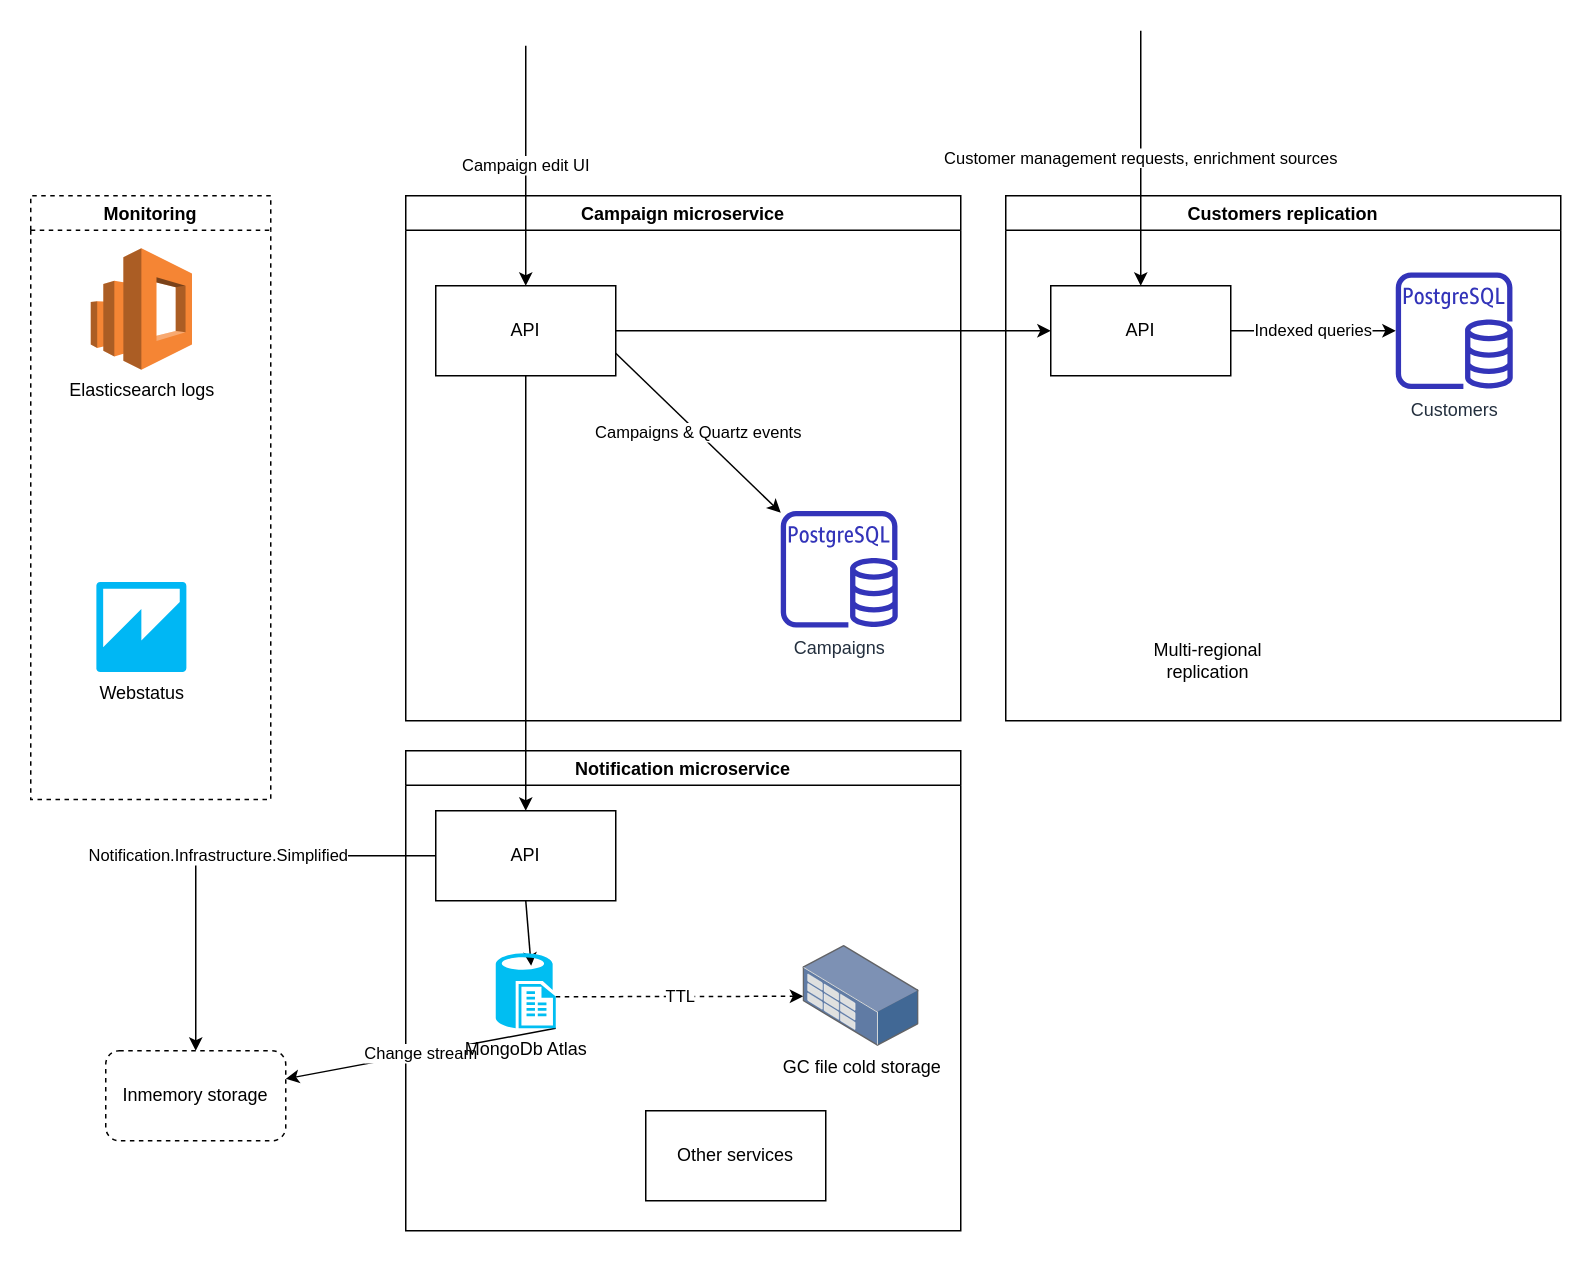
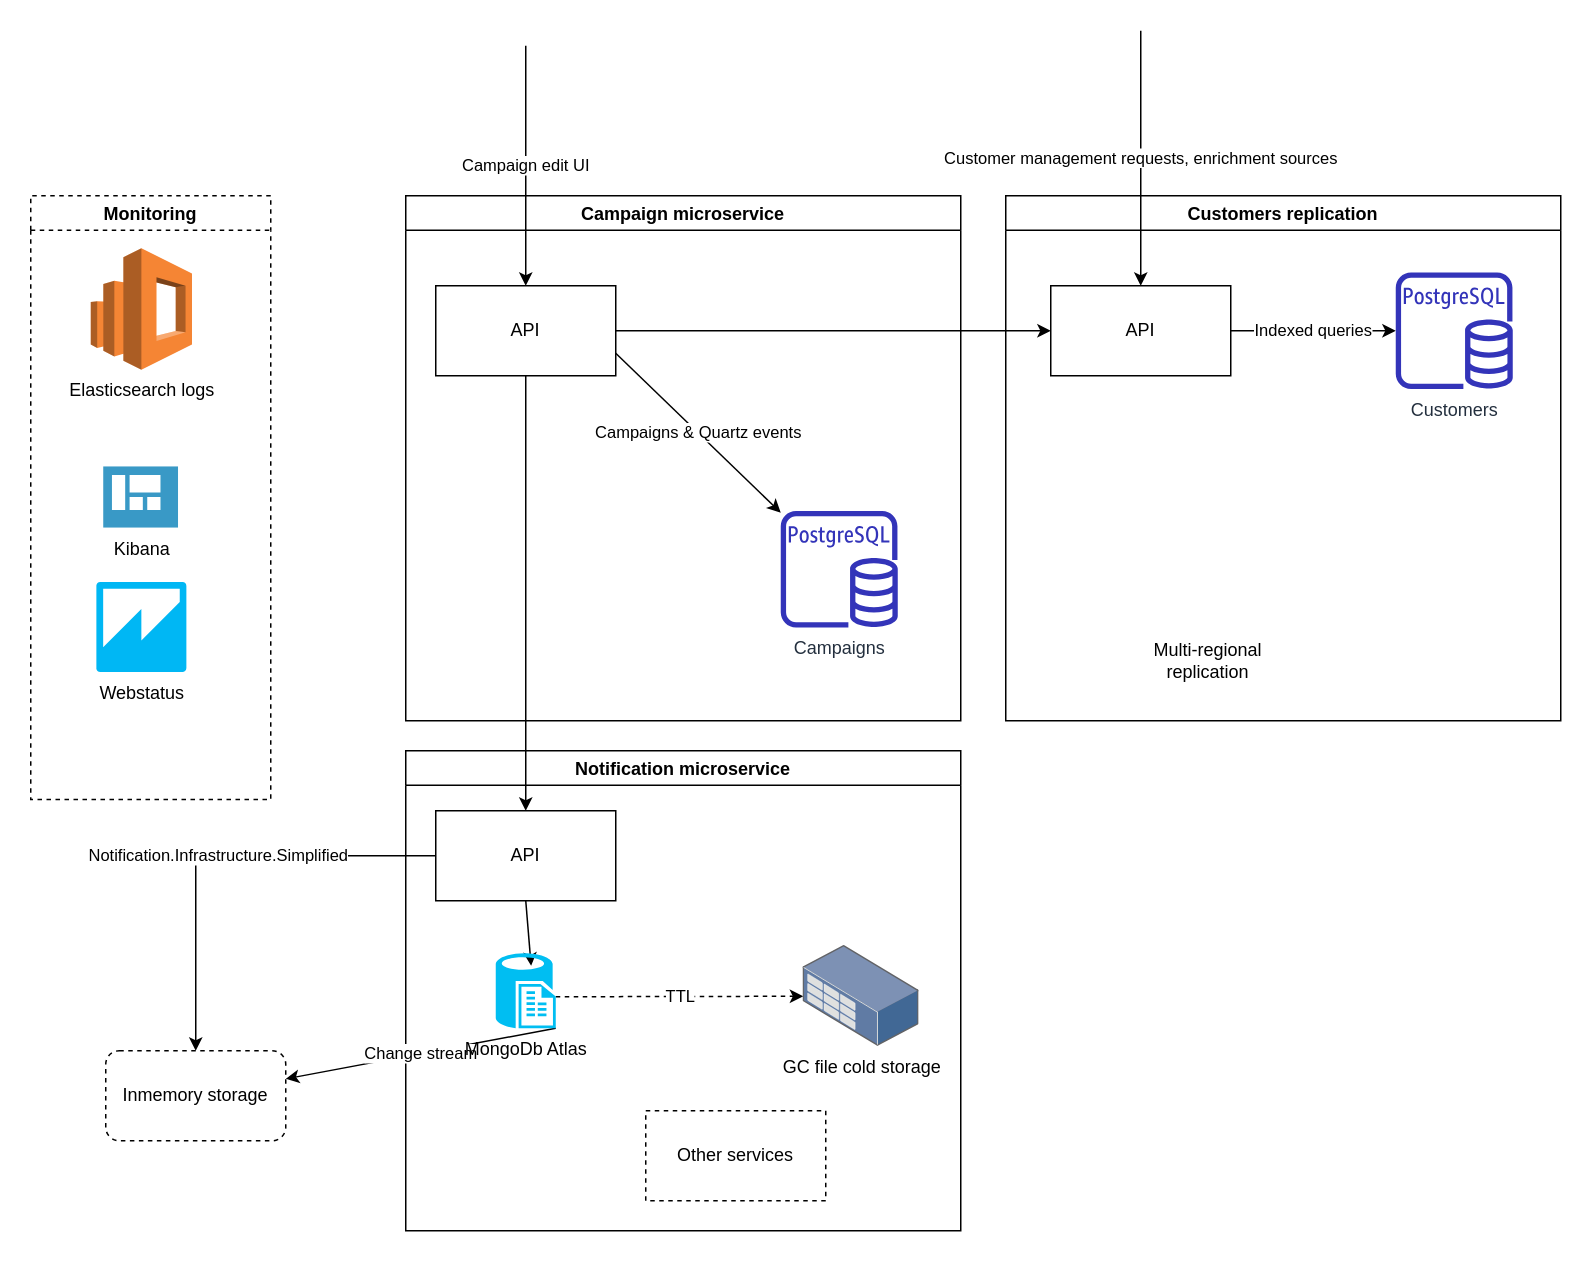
node "Kibana": added
node "Other services": style solid -> dashed
